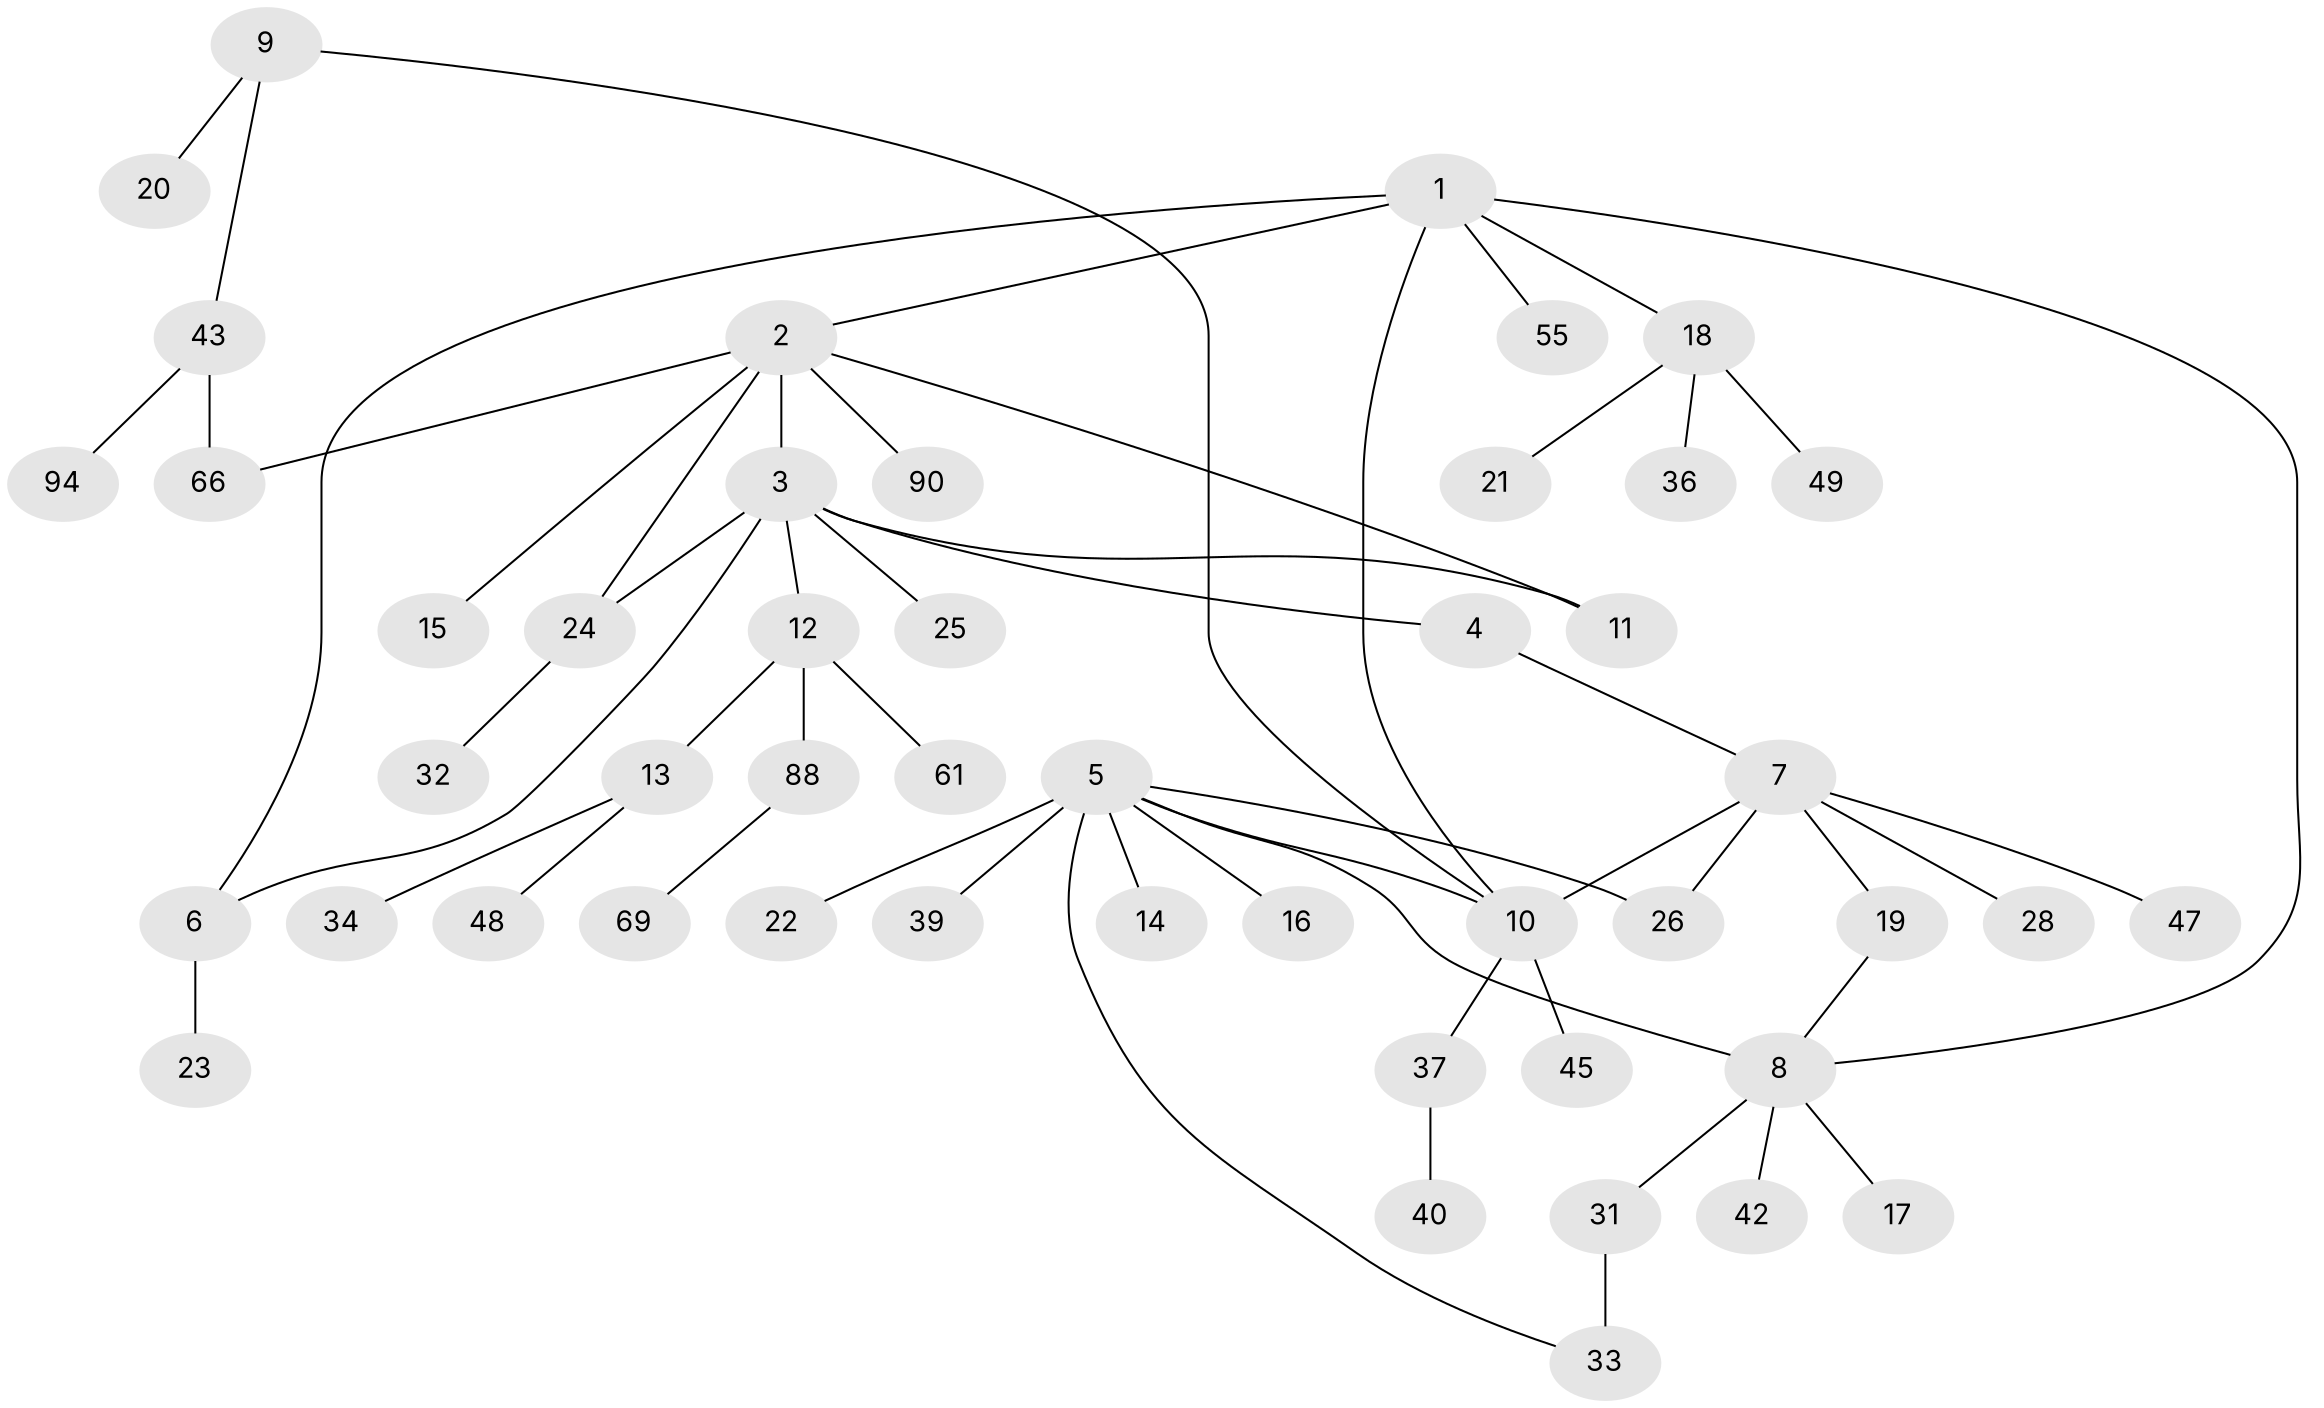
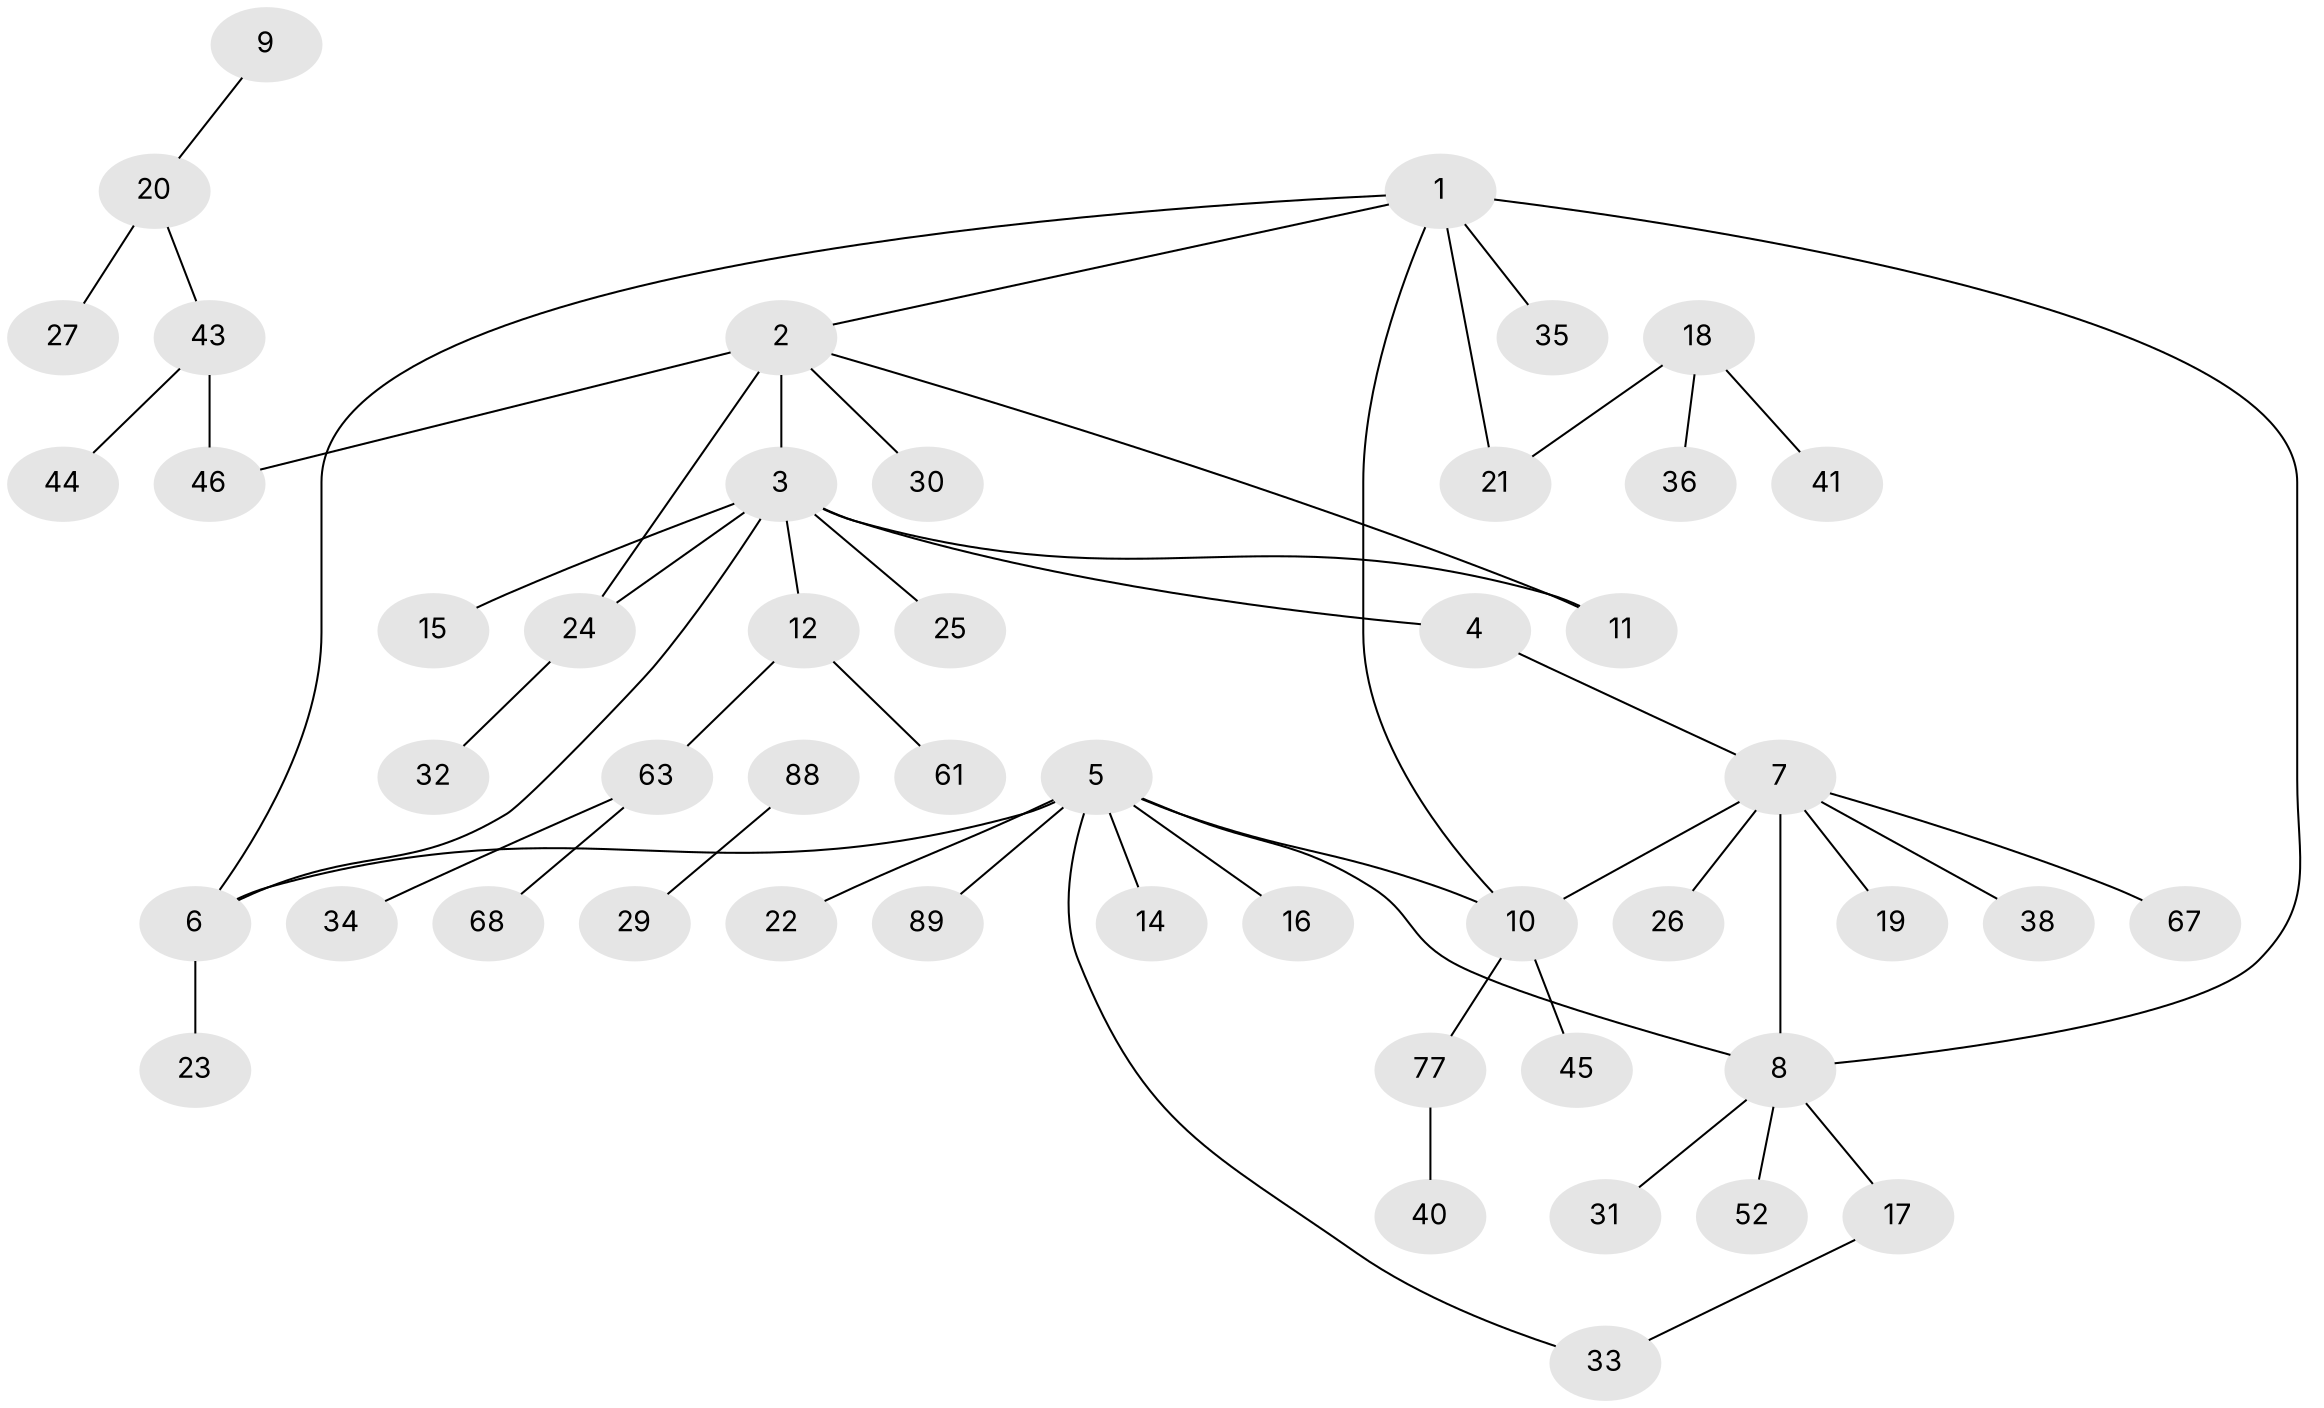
edge "9" -- "43": now "20" -- "43"
edge "9" -- "10": removed
edge "1" -- "18": now "1" -- "21"
node "27": added
node "55": label "55" -> "35"
edge "2" -- "15": now "3" -- "15"
node "94": label "94" -> "44"
node "66": label "66" -> "46"
node "90": label "90" -> "30"
node "49": label "49" -> "41"
edge "12" -- "88": removed
node "13": label "13" -> "63"
edge "5" -- "26": now "5" -- "6"
node "48": label "48" -> "68"
node "69": label "69" -> "29"
node "39": label "39" -> "89"
node "28": label "28" -> "38"
node "47": label "47" -> "67"
edge "19" -- "8": now "7" -- "8"
node "37": label "37" -> "77"
node "42": label "42" -> "52"
edge "31" -- "33": now "17" -- "33"
